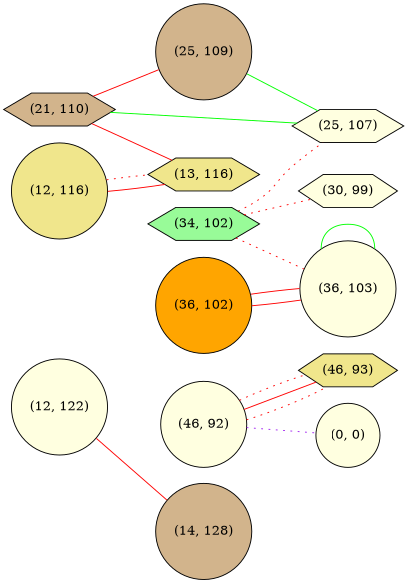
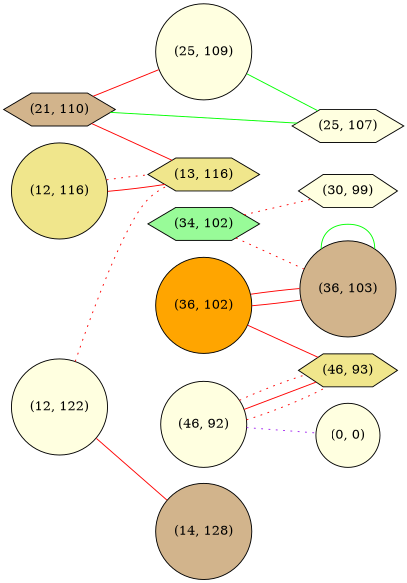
node "(25, 109)": fillcolor tan -> lightyellow
edge "(25, 107)" -- "(34, 102)": removed
edge "(13, 116)" -- "(12, 122)": added
node "(36, 103)": fillcolor lightyellow -> tan
edge "(36, 102)" -- "(46, 93)": added
